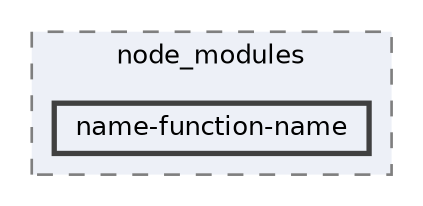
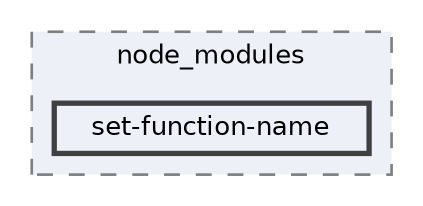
node "name-function-name": label "name-function-name" -> "set-function-name"
